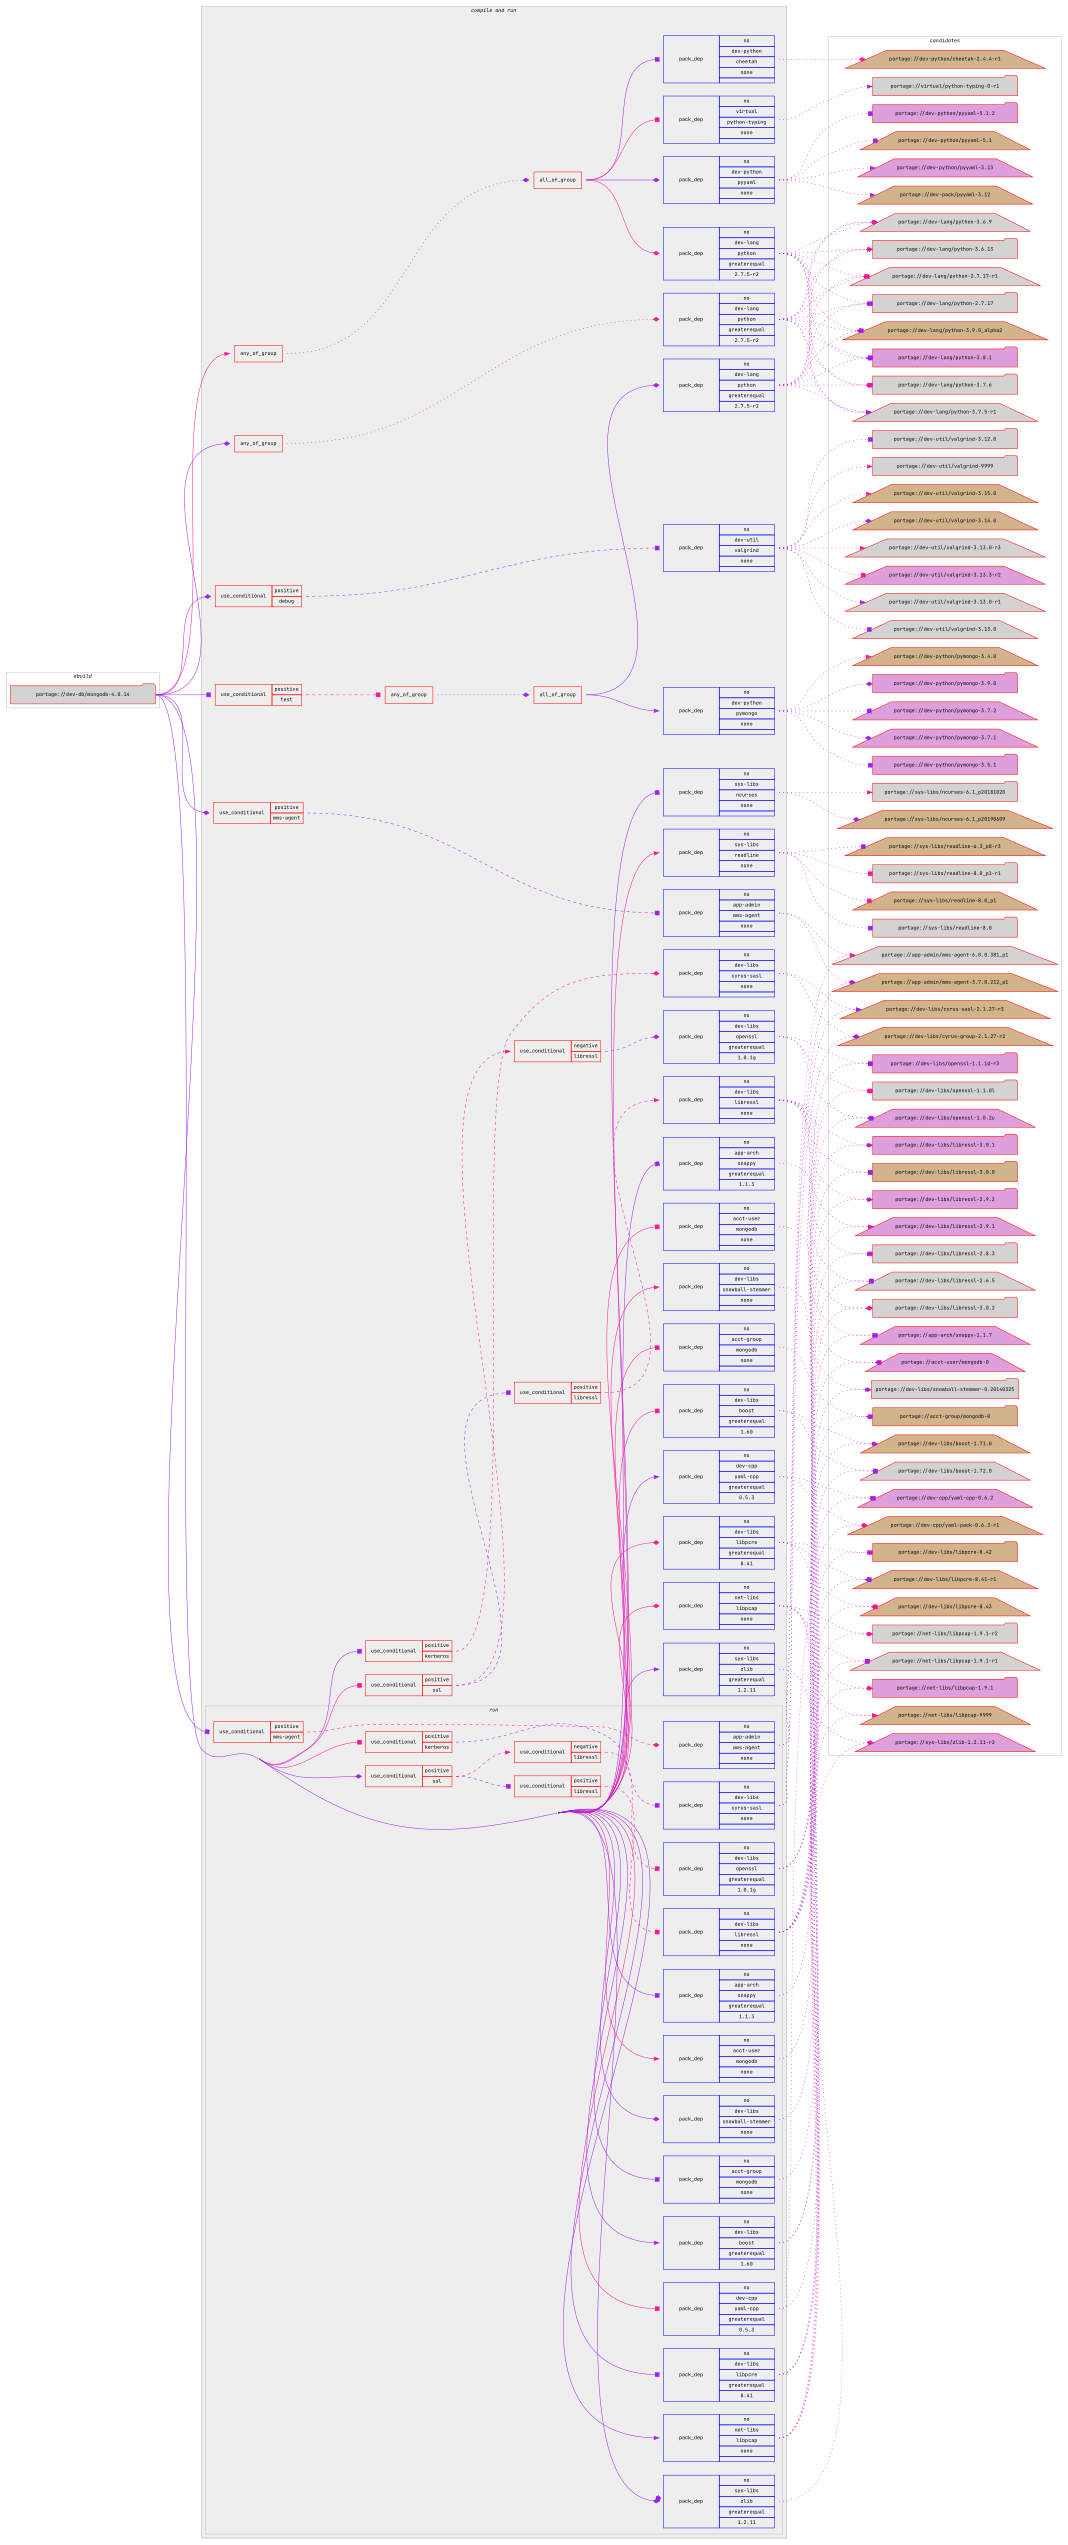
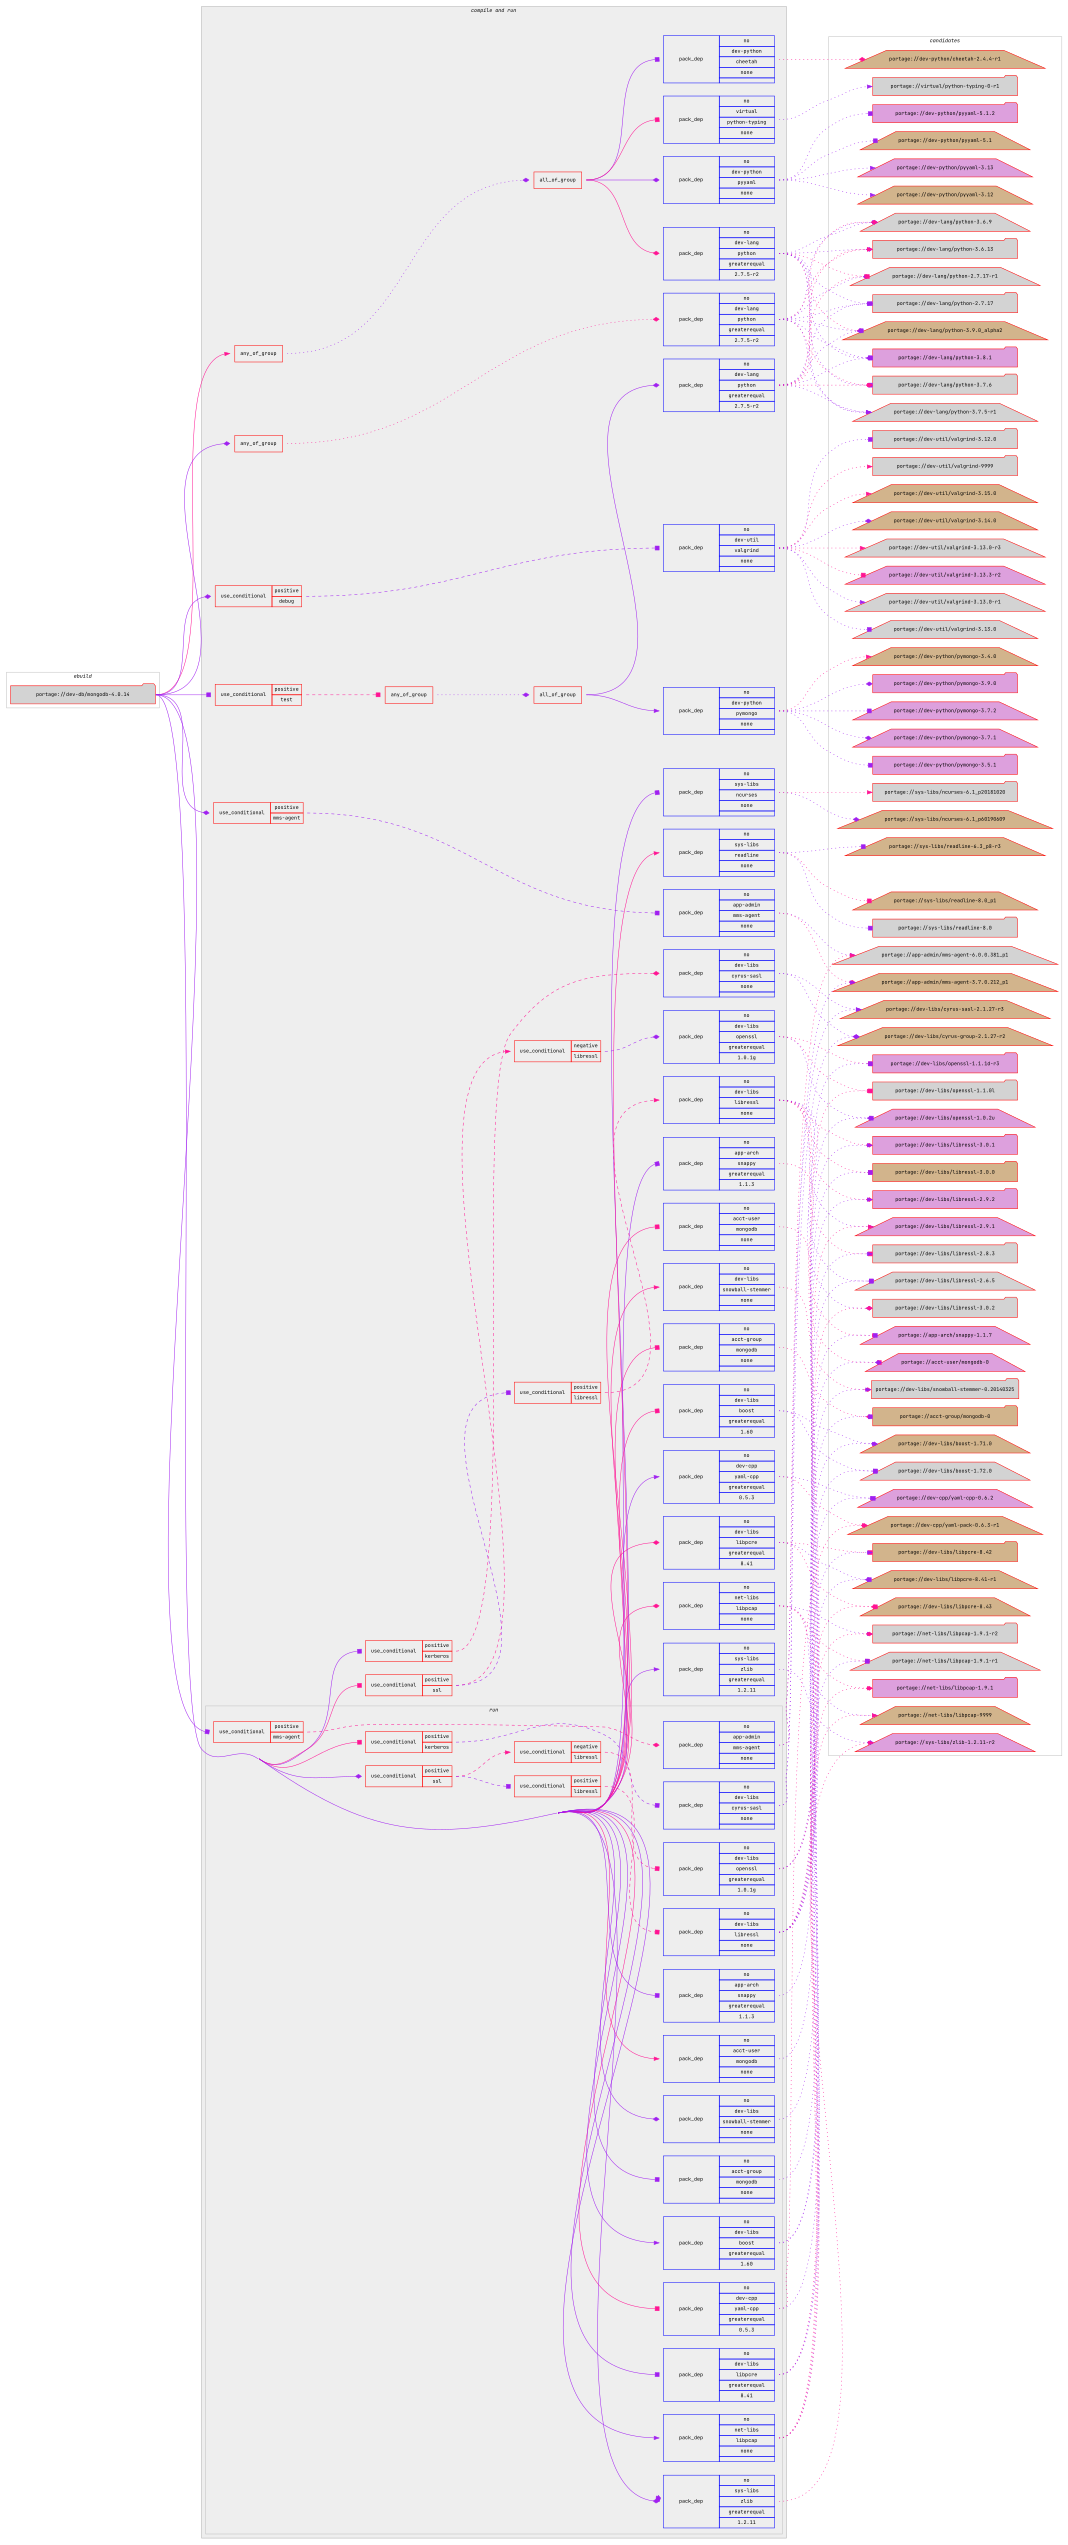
node "portage://dev-pack/pyyaml-3.12": label "portage://dev-pack/pyyaml-3.12" -> "portage://dev-python/pyyaml-3.12"
node "portage://sys-libs/ncurses-6.1_p20190609": label "portage://sys-libs/ncurses-6.1_p20190609" -> "portage://sys-libs/ncurses-6.1_p60190609"
node "portage://sys-libs/readline-8.0_p1-r1": removed
